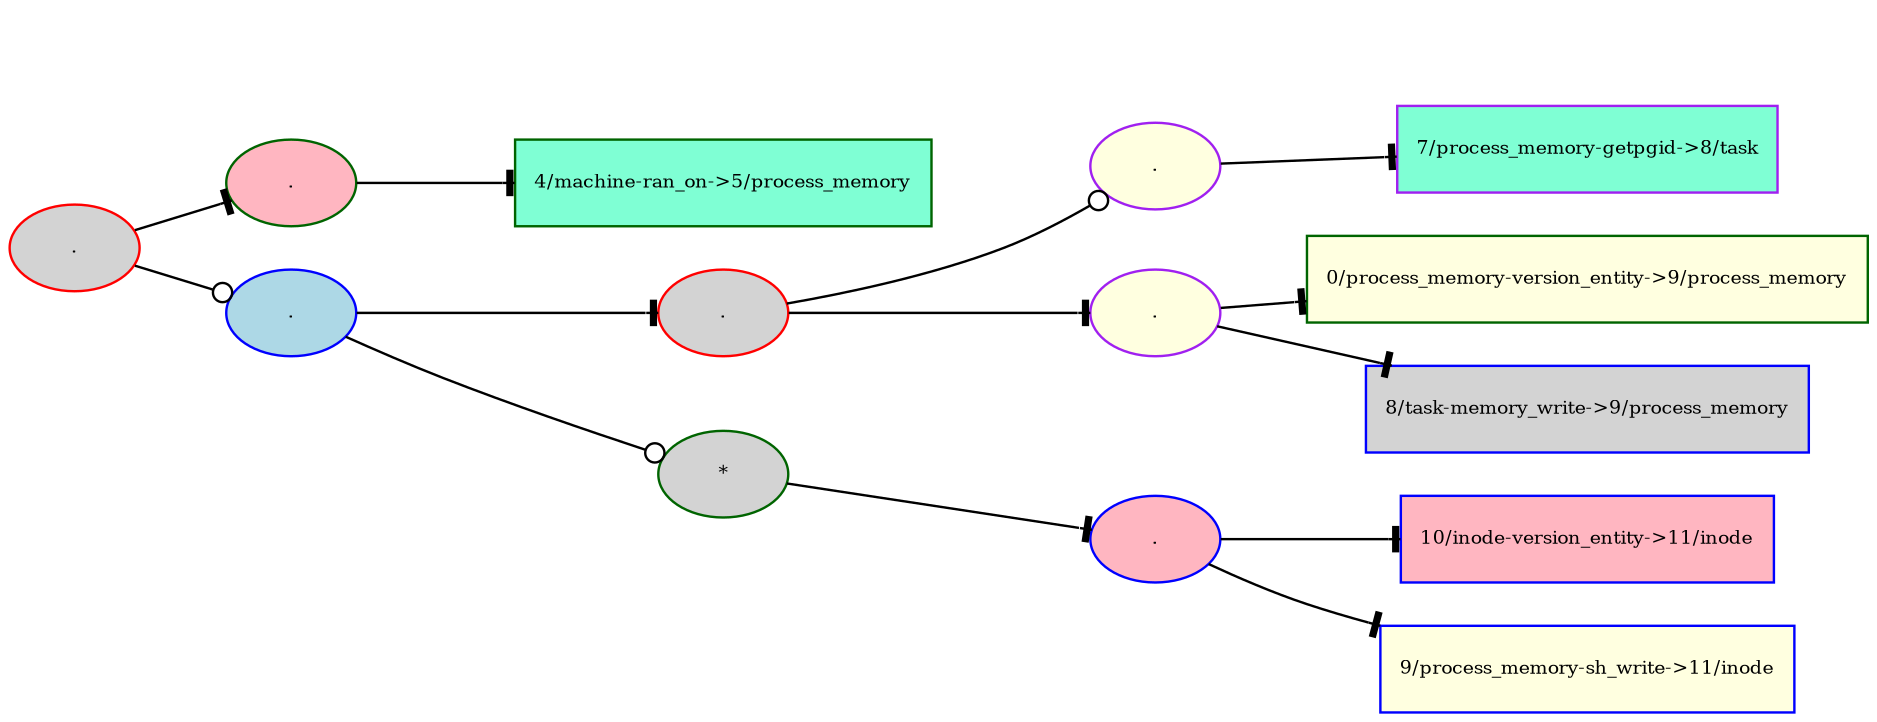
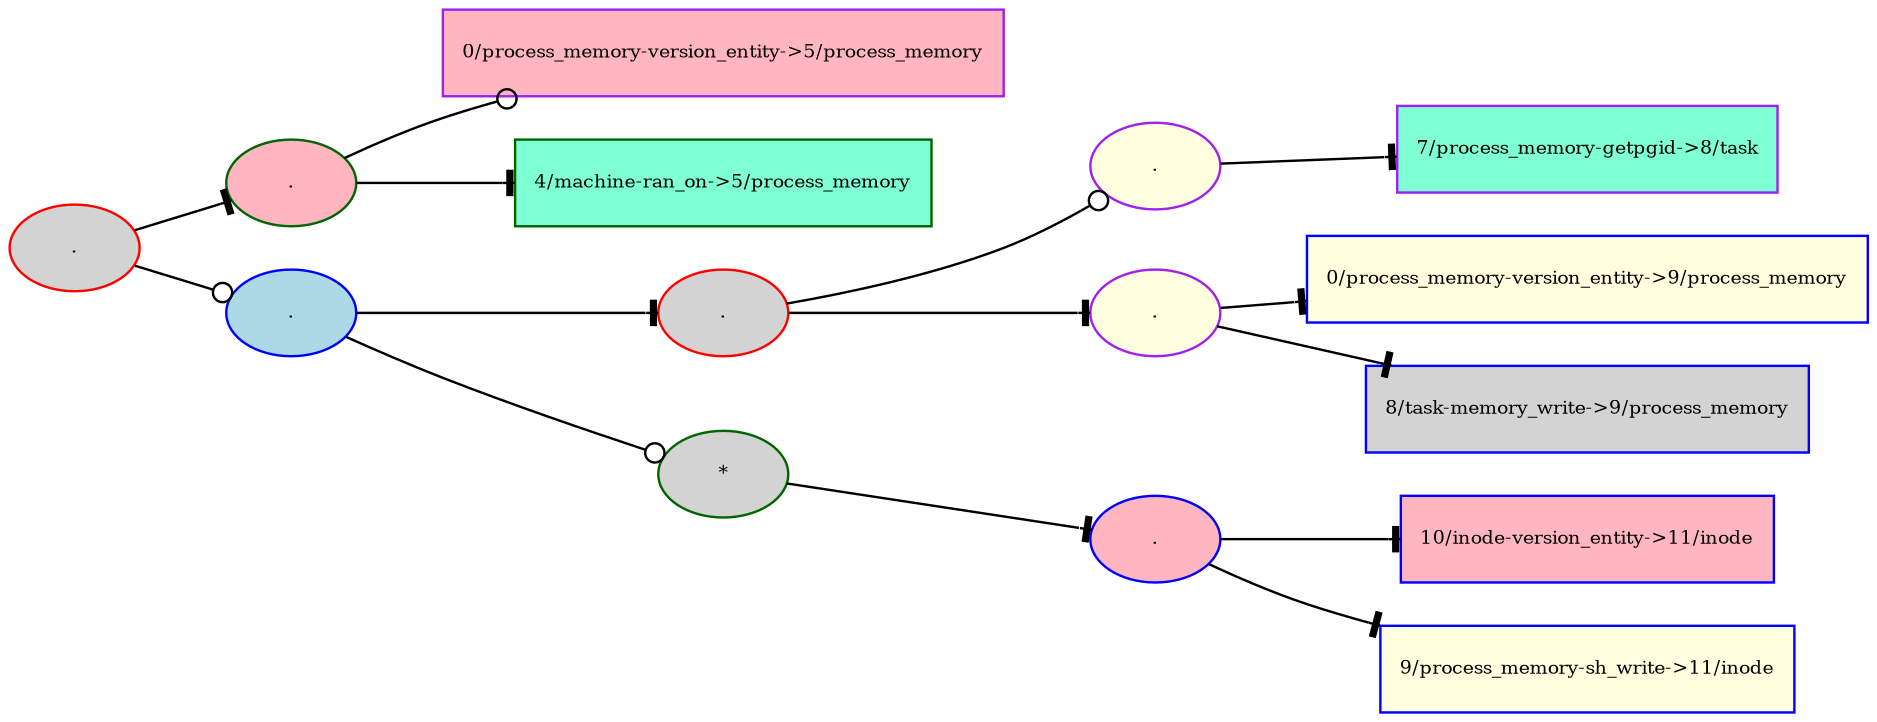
node "0/process_memory-version_entity->5/process_memory": added
node "0/process_memory-version_entity->9/process_memory": color darkgreen -> blue
